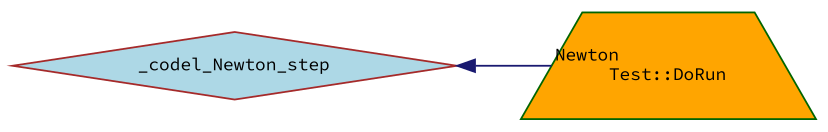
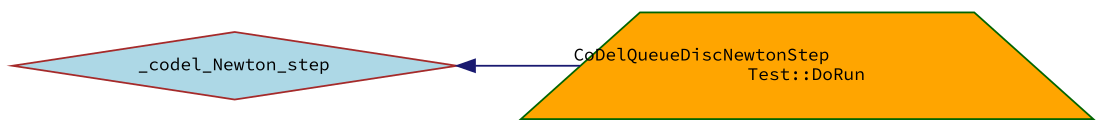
node "Newton Test::DoRun": label "Newton Test::DoRun" -> "CoDelQueueDiscNewtonStep Test::DoRun"
